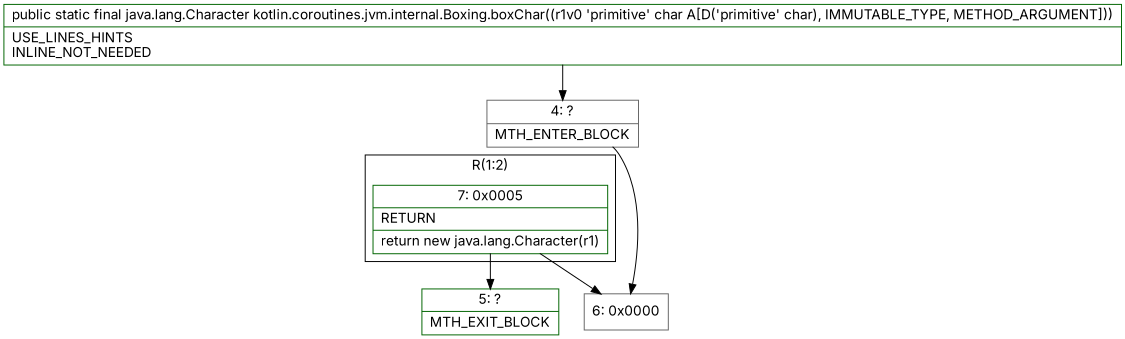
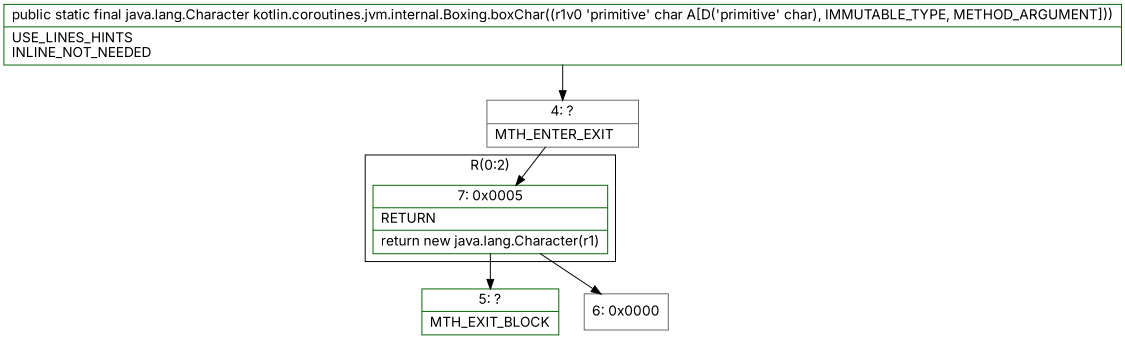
node "4: ?": text "MTH_ENTER_BLOCK" -> "MTH_ENTER_EXIT"
cluster "R(1:2)": label "R(1:2)" -> "R(0:2)"
edge "4: ?" -> "6: 0x0000": now "4: ?" -> "7: 0x0005"
